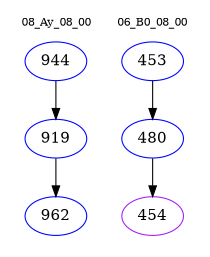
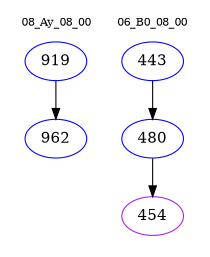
node "944": removed
node "453": label "453" -> "443"
